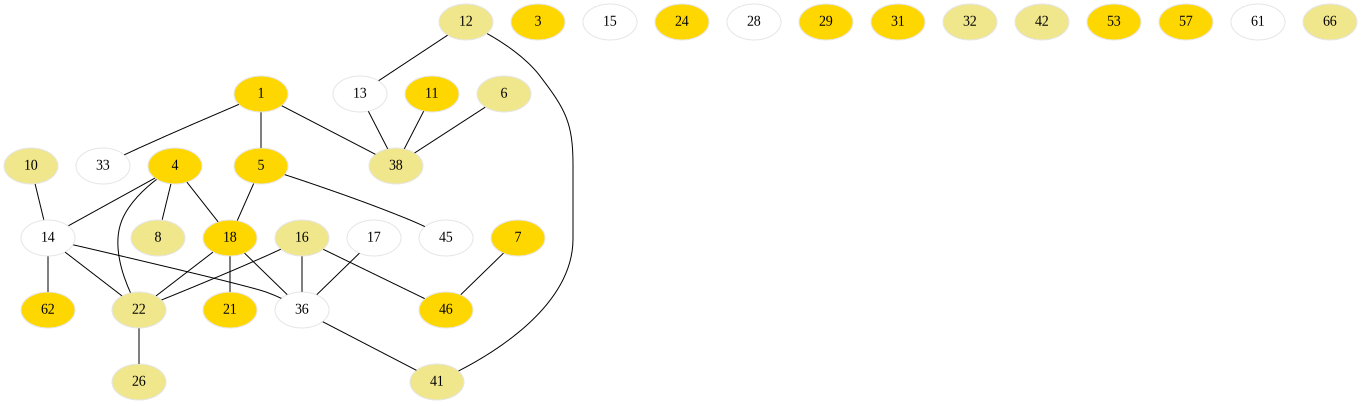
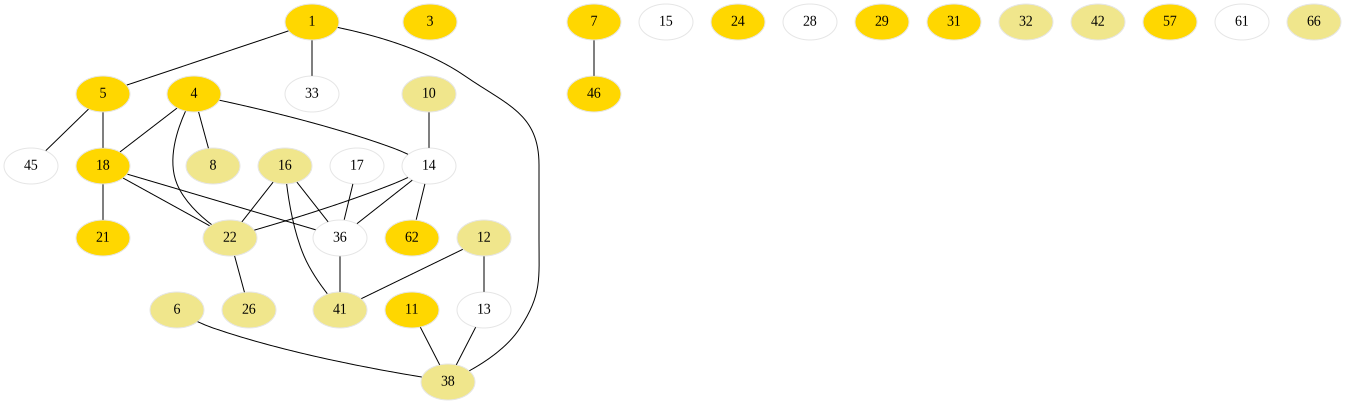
node "53": removed
edge "16" -- "46": now "16" -- "41"
